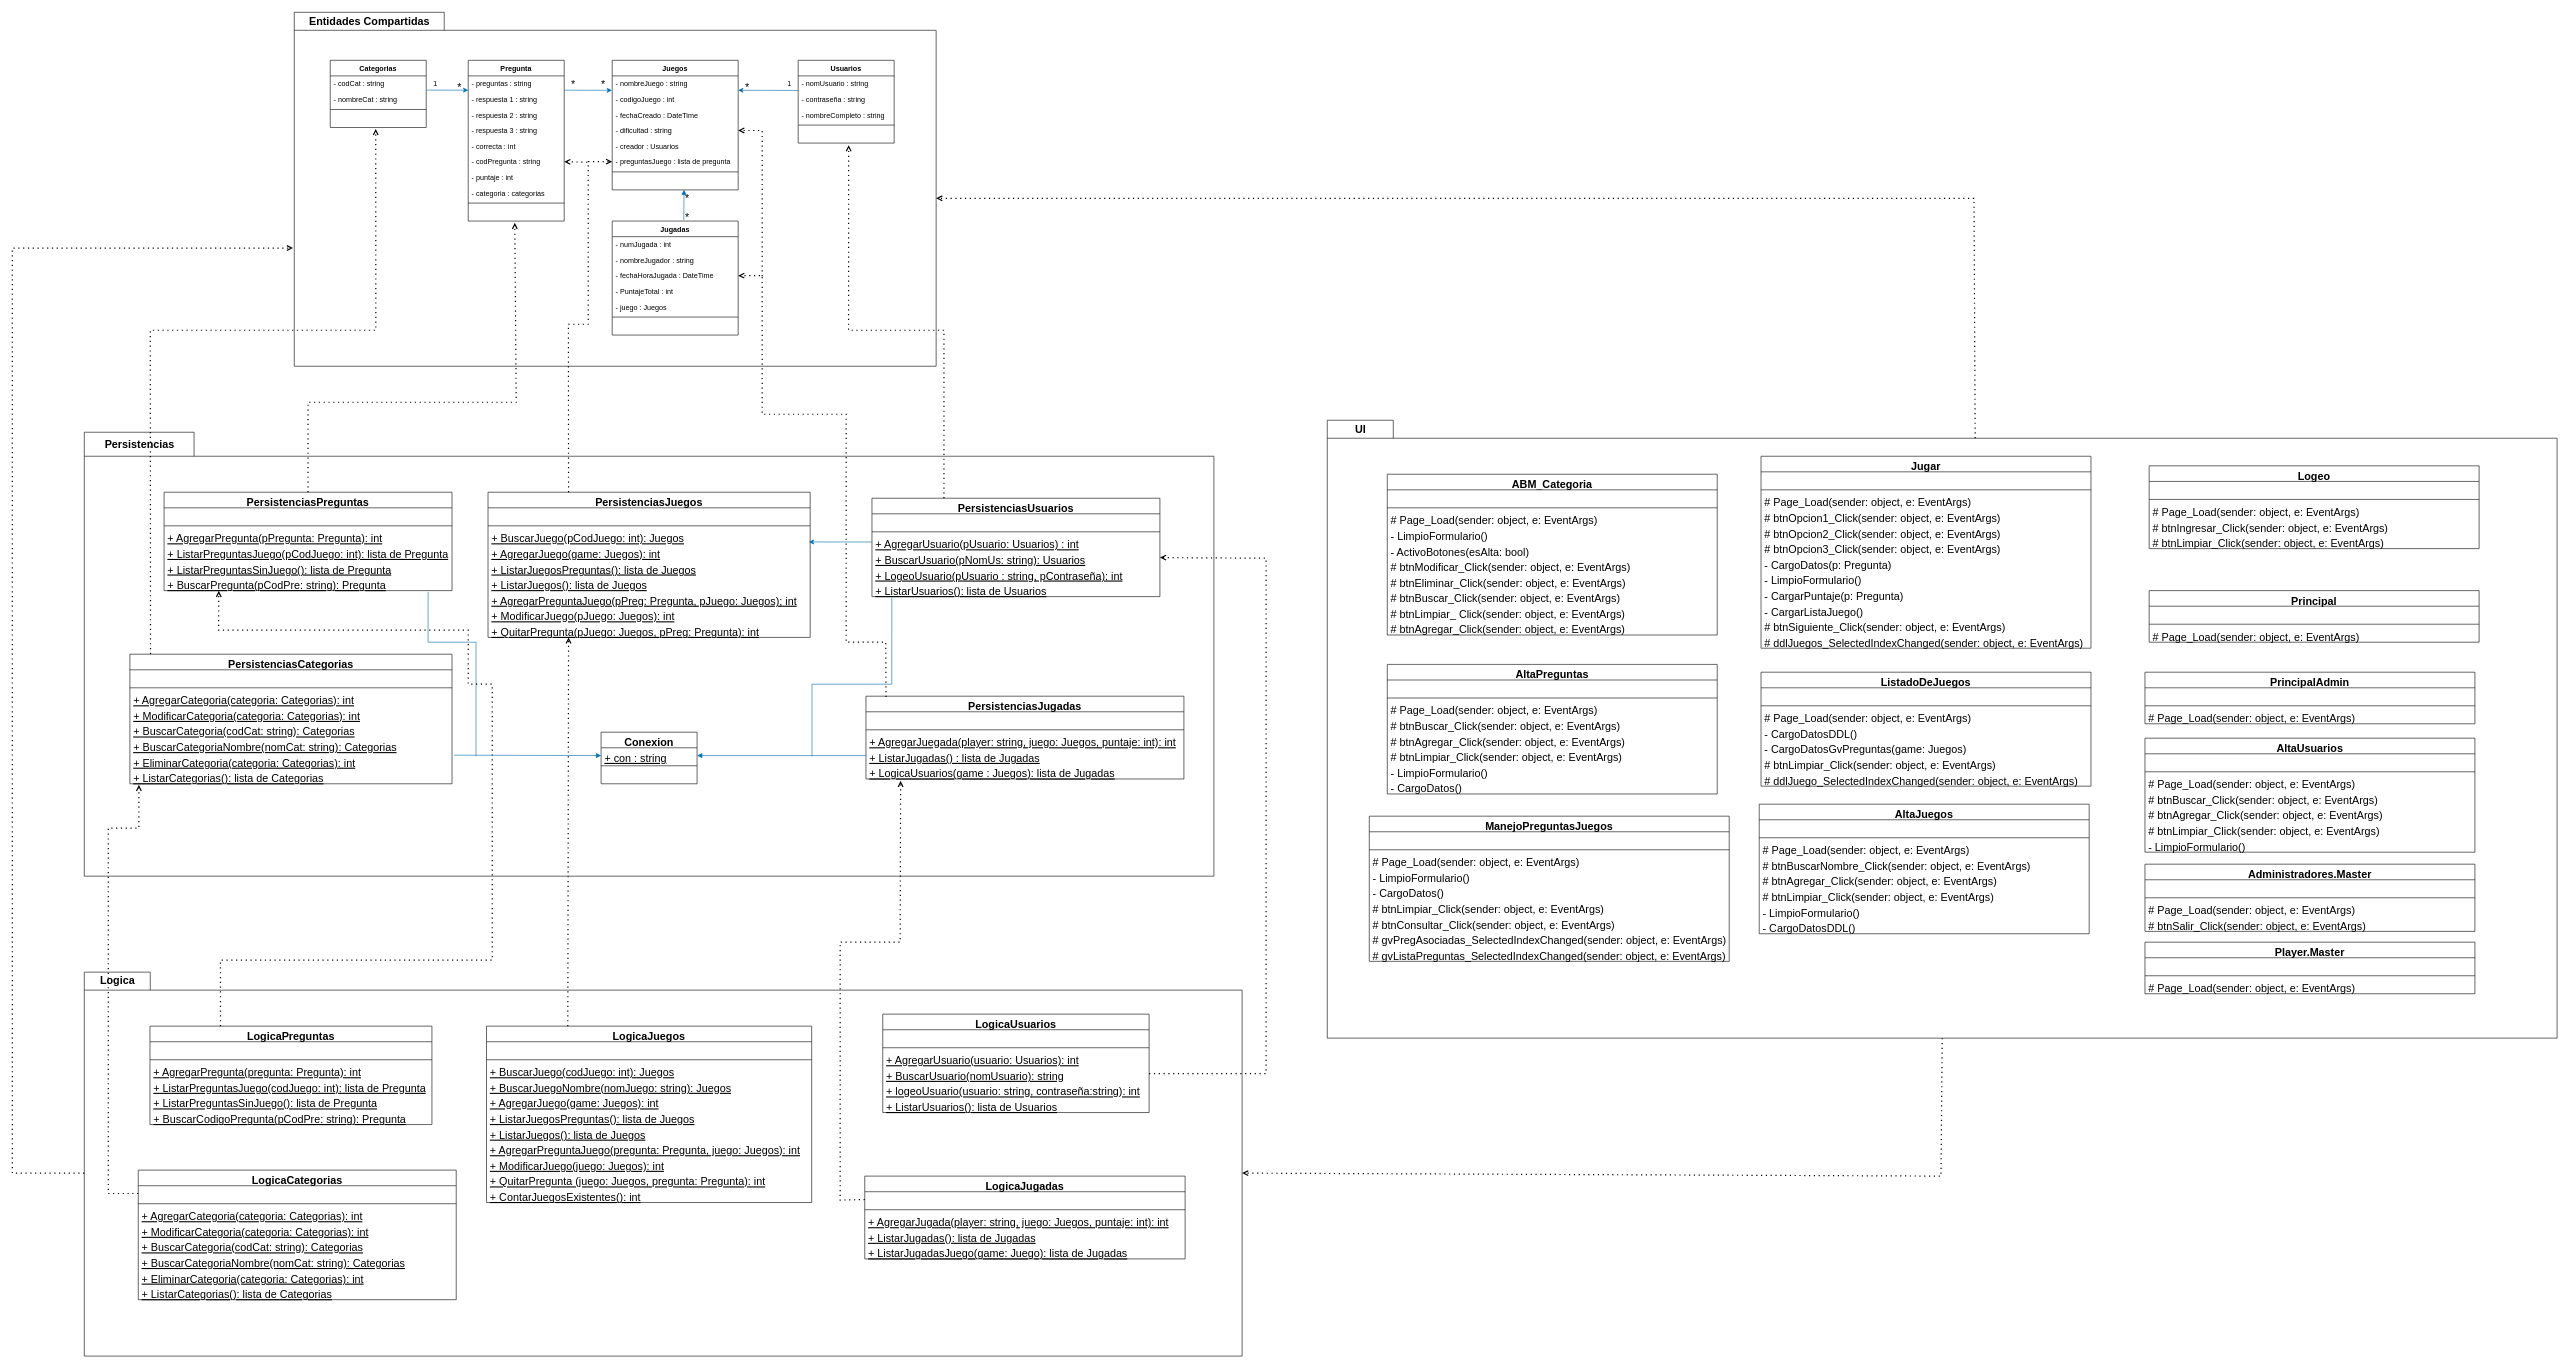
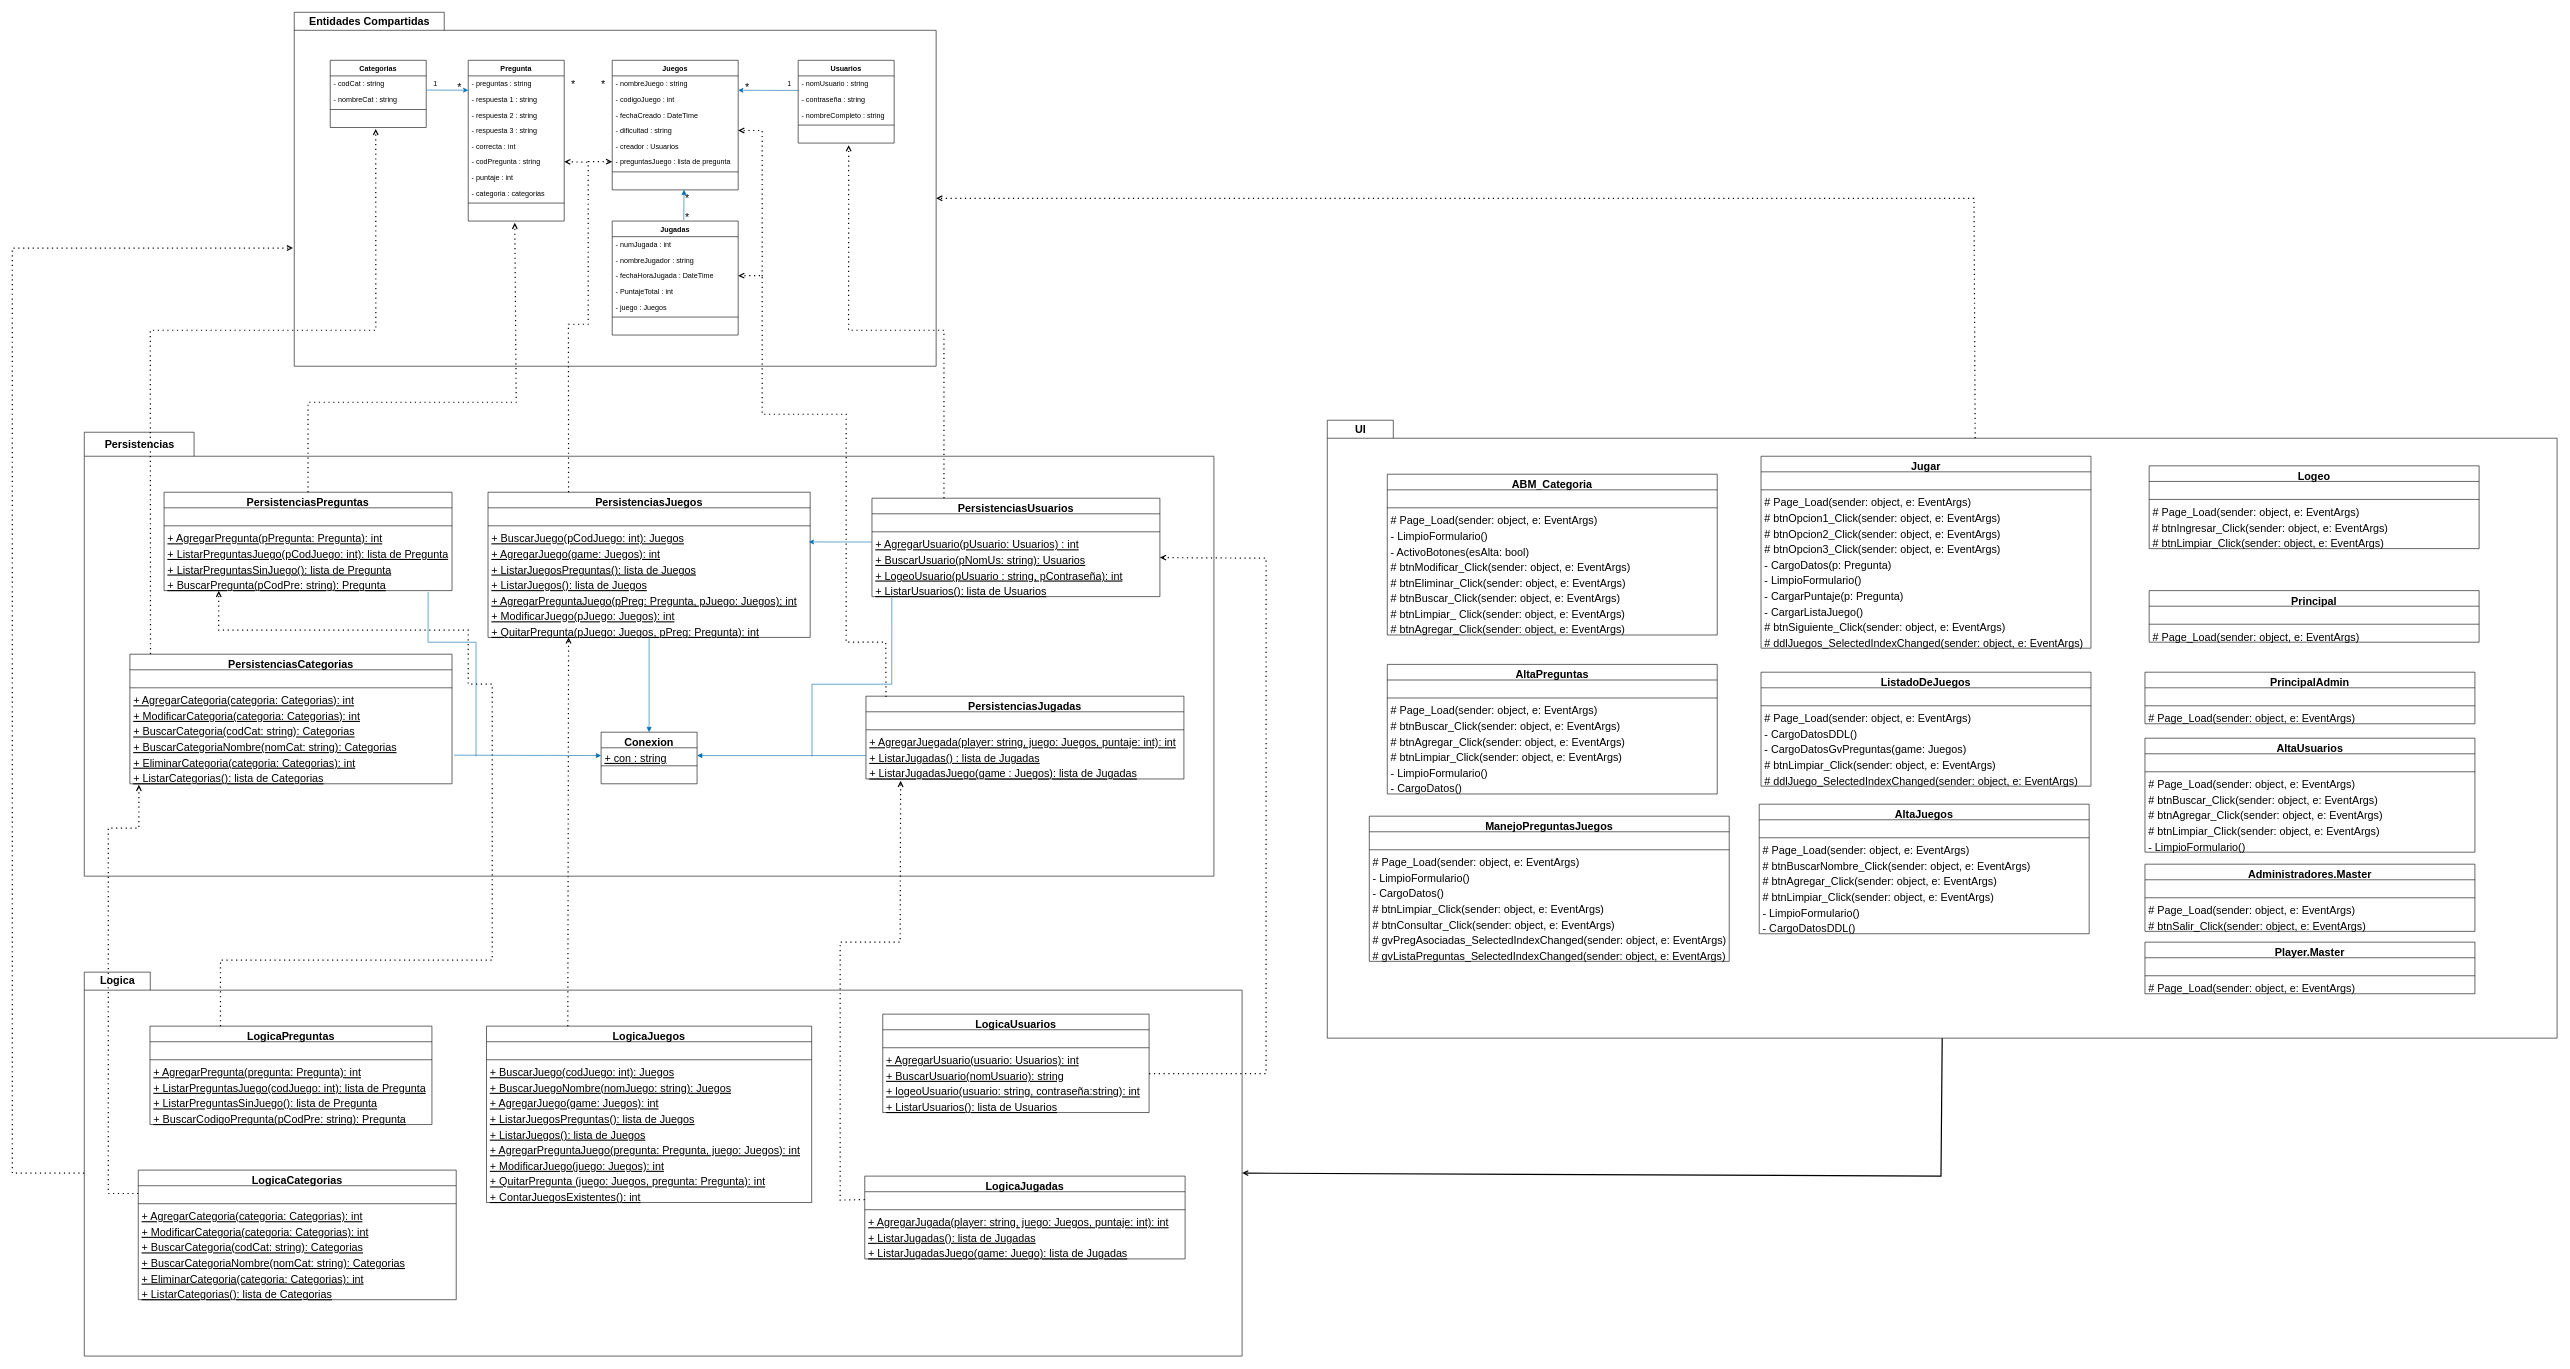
edge "- preguntas : string" -> "- nombreJuego : string": removed
edge "PersistenciasJuegos" -> "Conexion": added
node "+ LogicaUsuarios(game : Juegos): lista de Jugadas": label "+ LogicaUsuarios(game : Juegos): lista de Jugadas" -> "+ ListarJugadasJuego(game : Juegos): lista de Jugadas"
edge "UI" -> "Logica": style dashed -> solid
